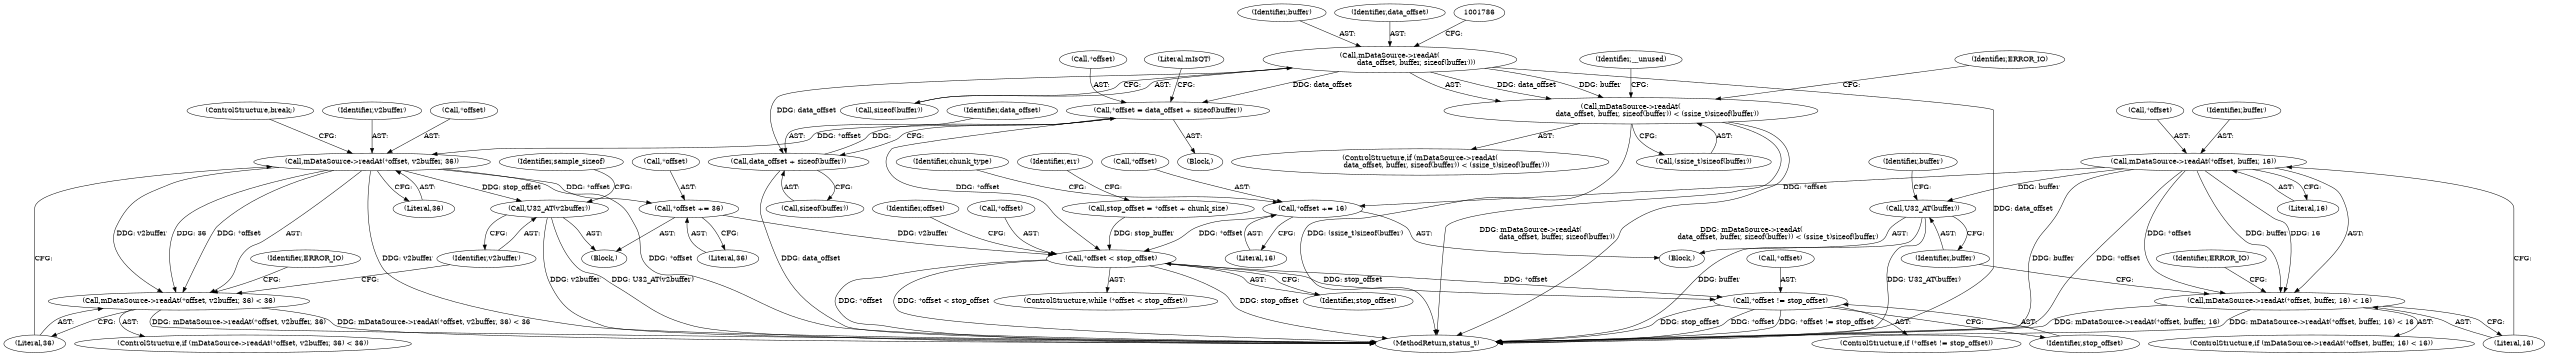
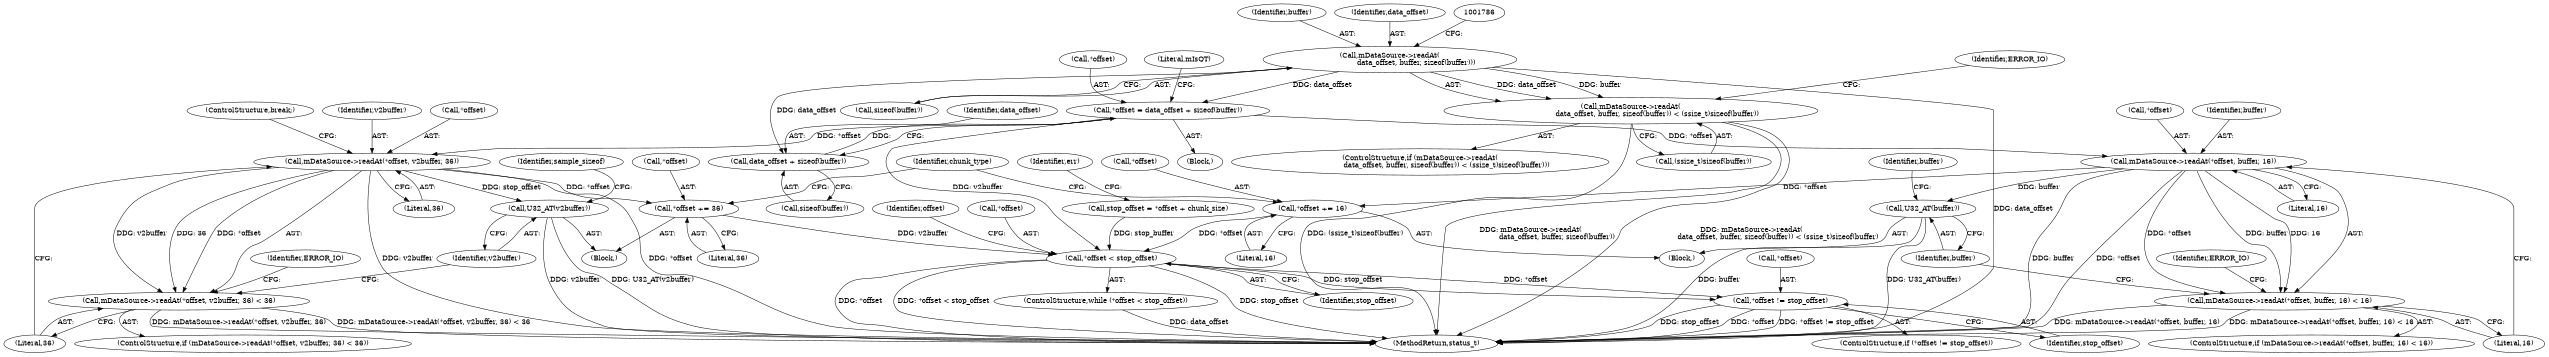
node "(Identifier,__unused)": removed
edge "(Call,*offset = data_offset + sizeof(buffer))" -> "(Call,mDataSource->readAt(*offset, buffer, 16))": added, label "DDG: *offset"
edge "(Identifier,chunk_type)" -> "(Call,*offset += 36)": added, label "CFG:"
edge "(Call,*offset = data_offset + sizeof(buffer))" -> "(Call,*offset < stop_offset)": label "DDG: *offset" -> "DDG: v2buffer"
edge "(Call,data_offset + sizeof(buffer))" -> "(MethodReturn,status_t)": now "(ControlStructure,while (*offset < stop_offset))" -> "(MethodReturn,status_t)"
